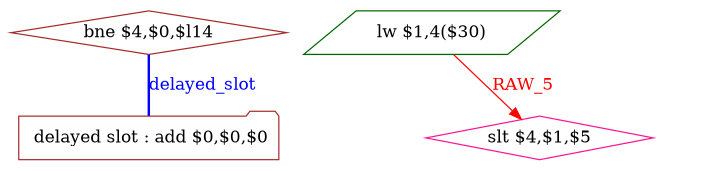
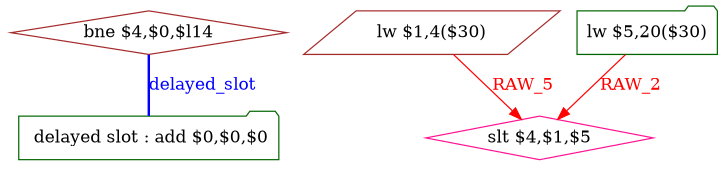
node "lw $1,4($30)": color darkgreen -> brown
node "lw $5,20($30)": added
node "delayed slot : add $0,$0,$0": color brown -> darkgreen
